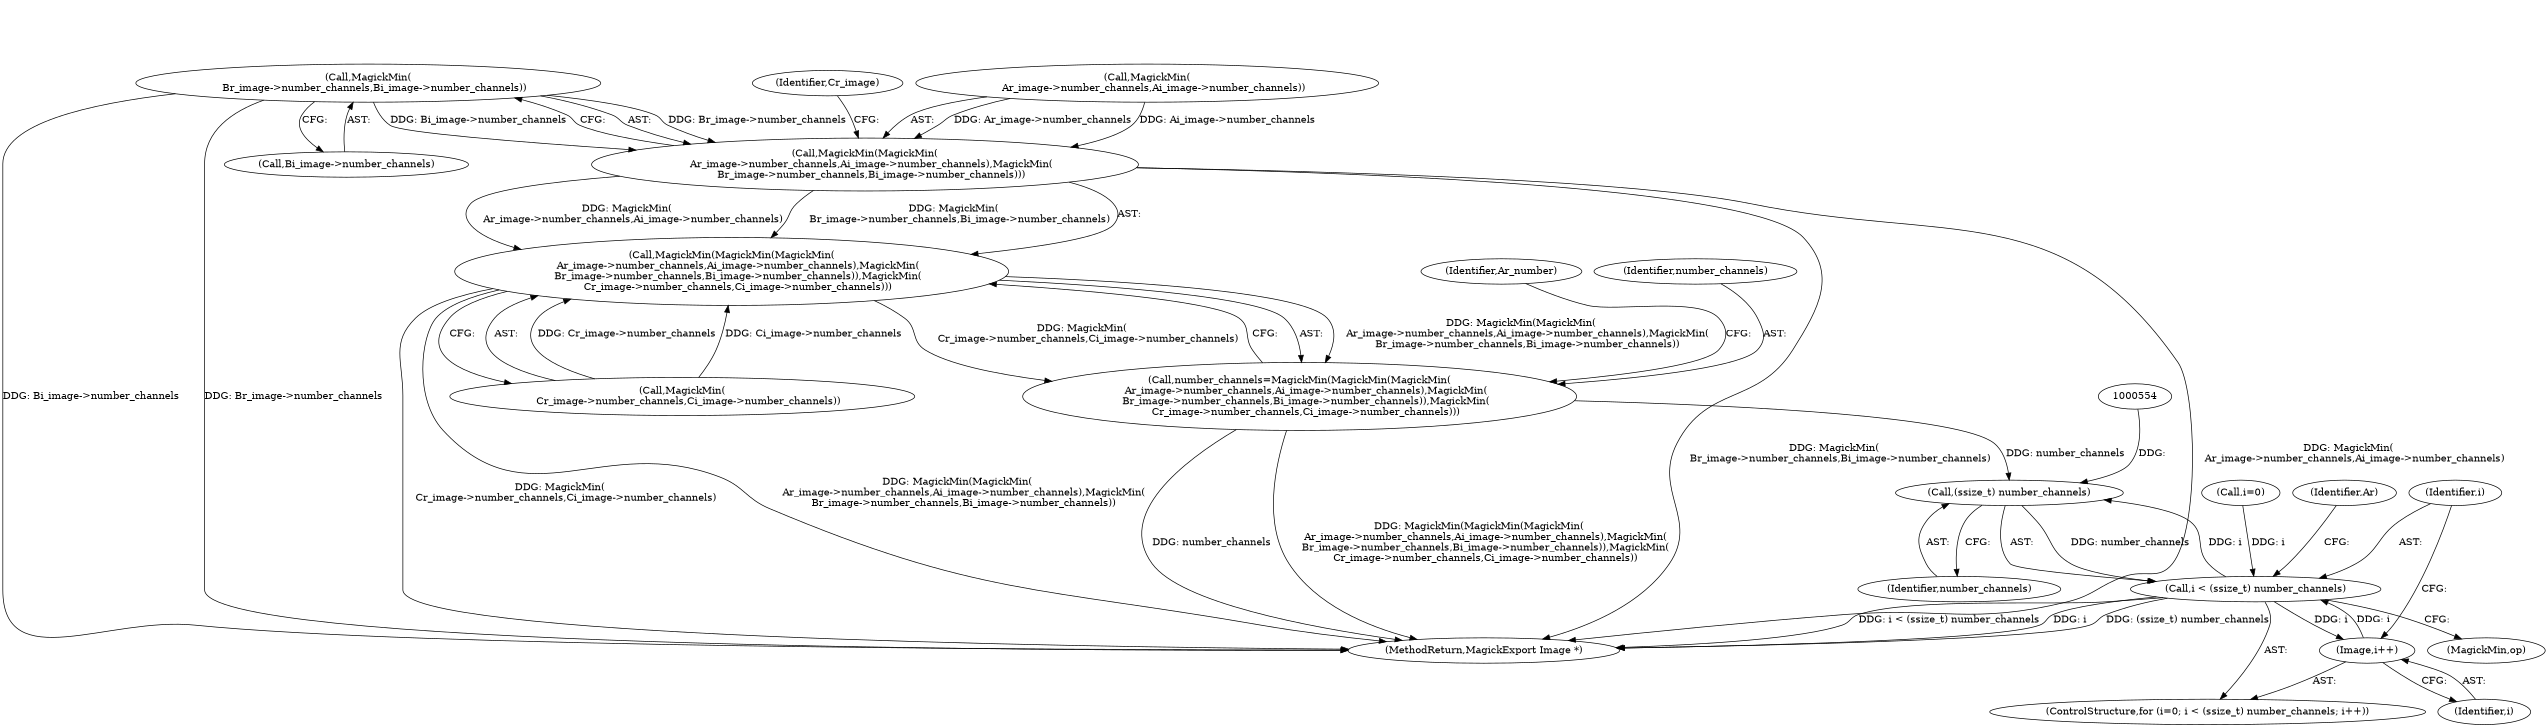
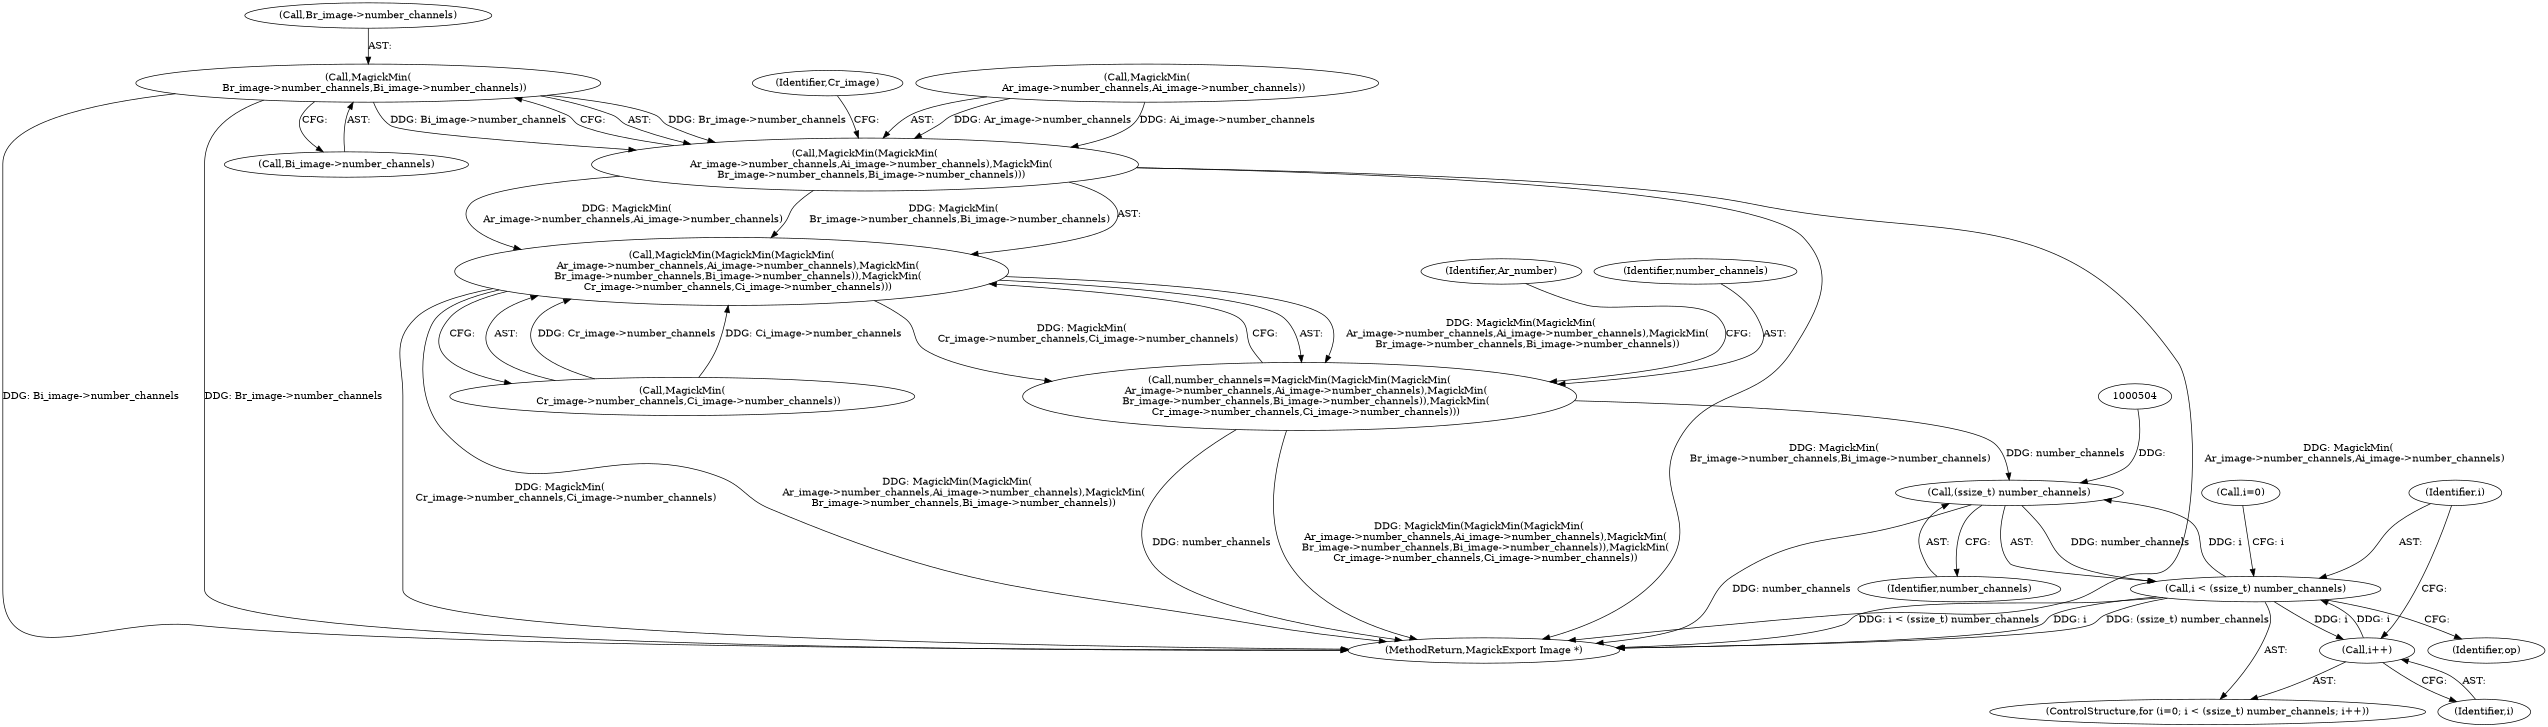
node "(Call,Br_image->number_channels)": added
node "1000554": label "1000554" -> "1000504"
node "(Identifier,Ar)": removed
edge "(Call,i=0)" -> "(Call,i < (ssize_t) number_channels)": label "DDG: i" -> "CFG: i"
edge "(Call,(ssize_t) number_channels)" -> "(MethodReturn,MagickExport Image *)": added, label "DDG: number_channels"
node "(Image,i++)": label "(Image,i++)" -> "(Call,i++)"
node "(MagickMin,op)": label "(MagickMin,op)" -> "(Identifier,op)"
